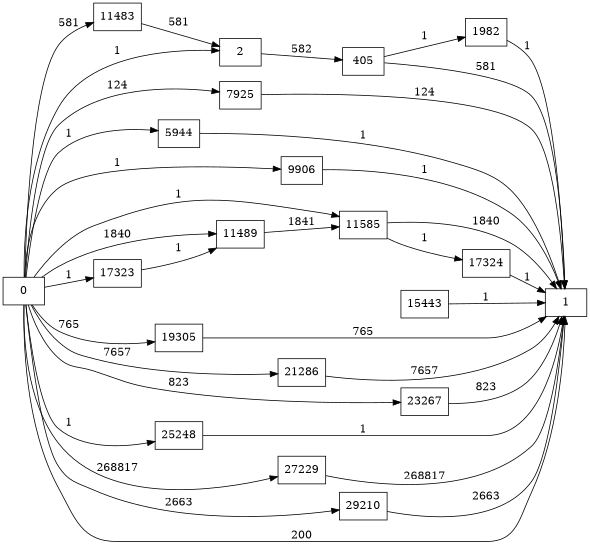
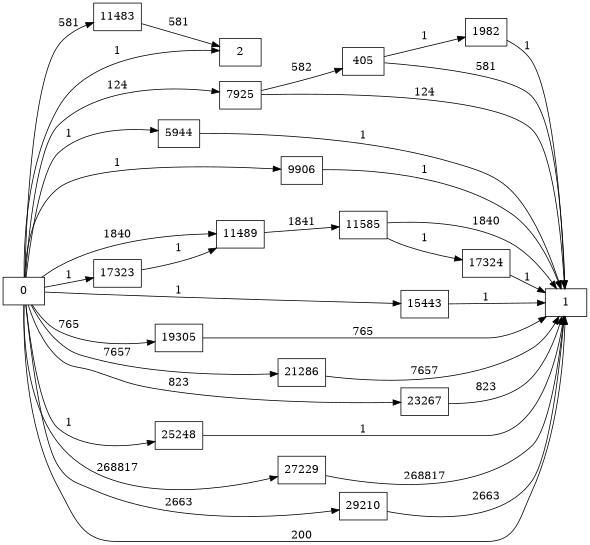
edge "2" -> "405": now "7925" -> "405"
edge "0" -> "11585": now "0" -> "15443"
